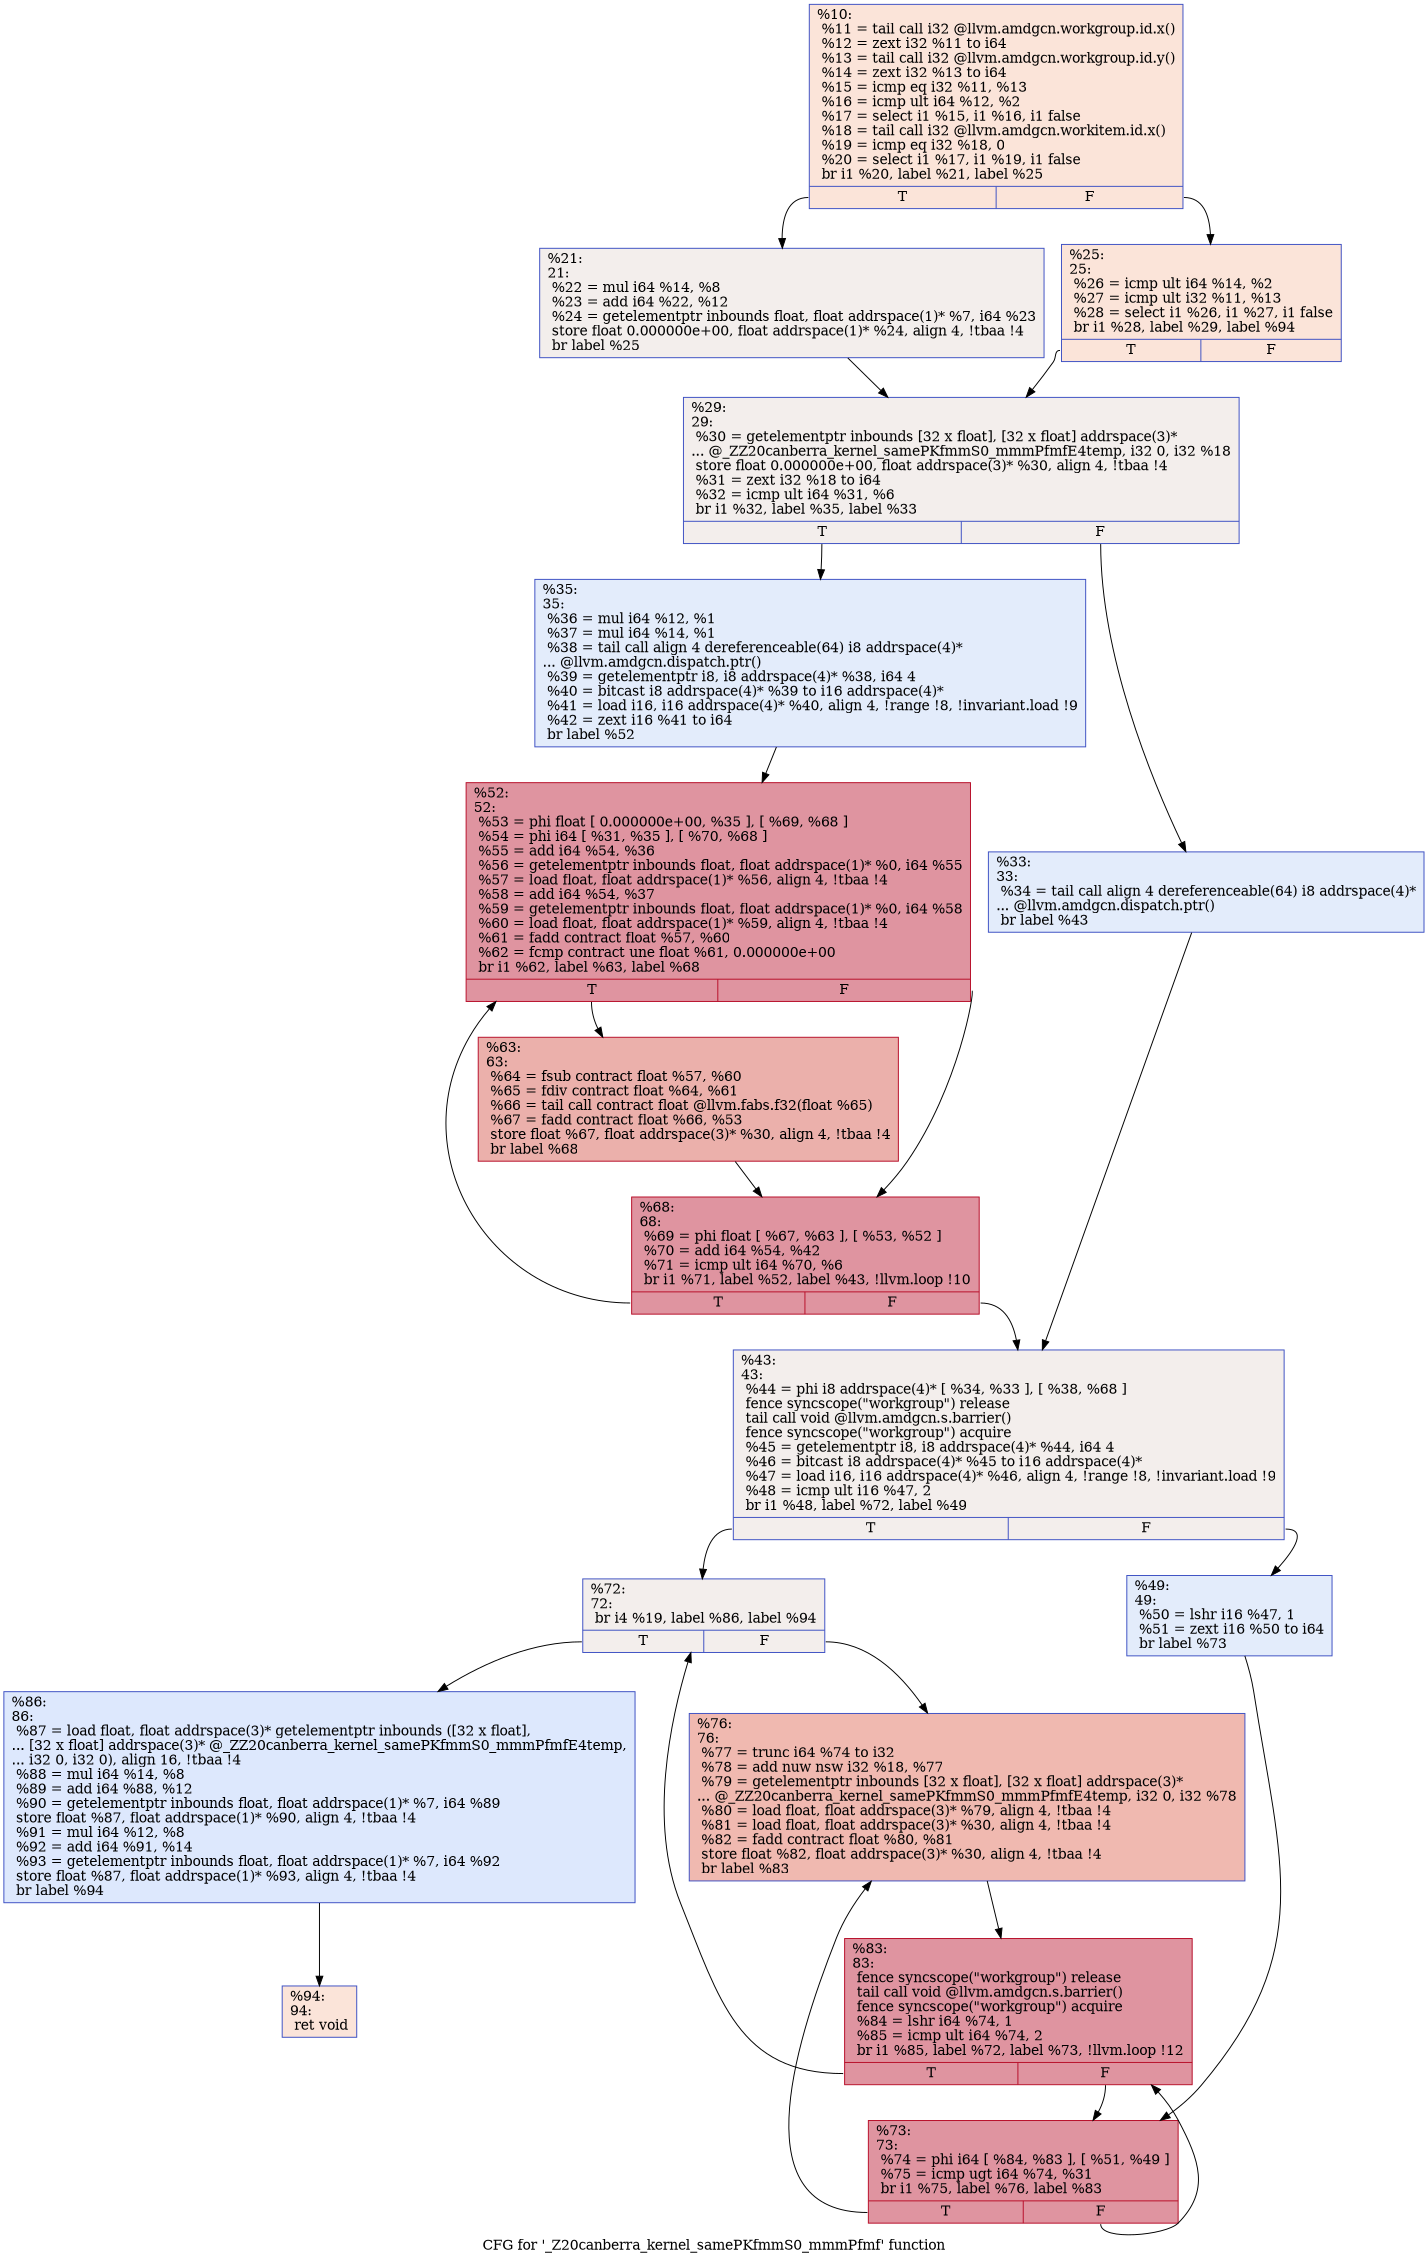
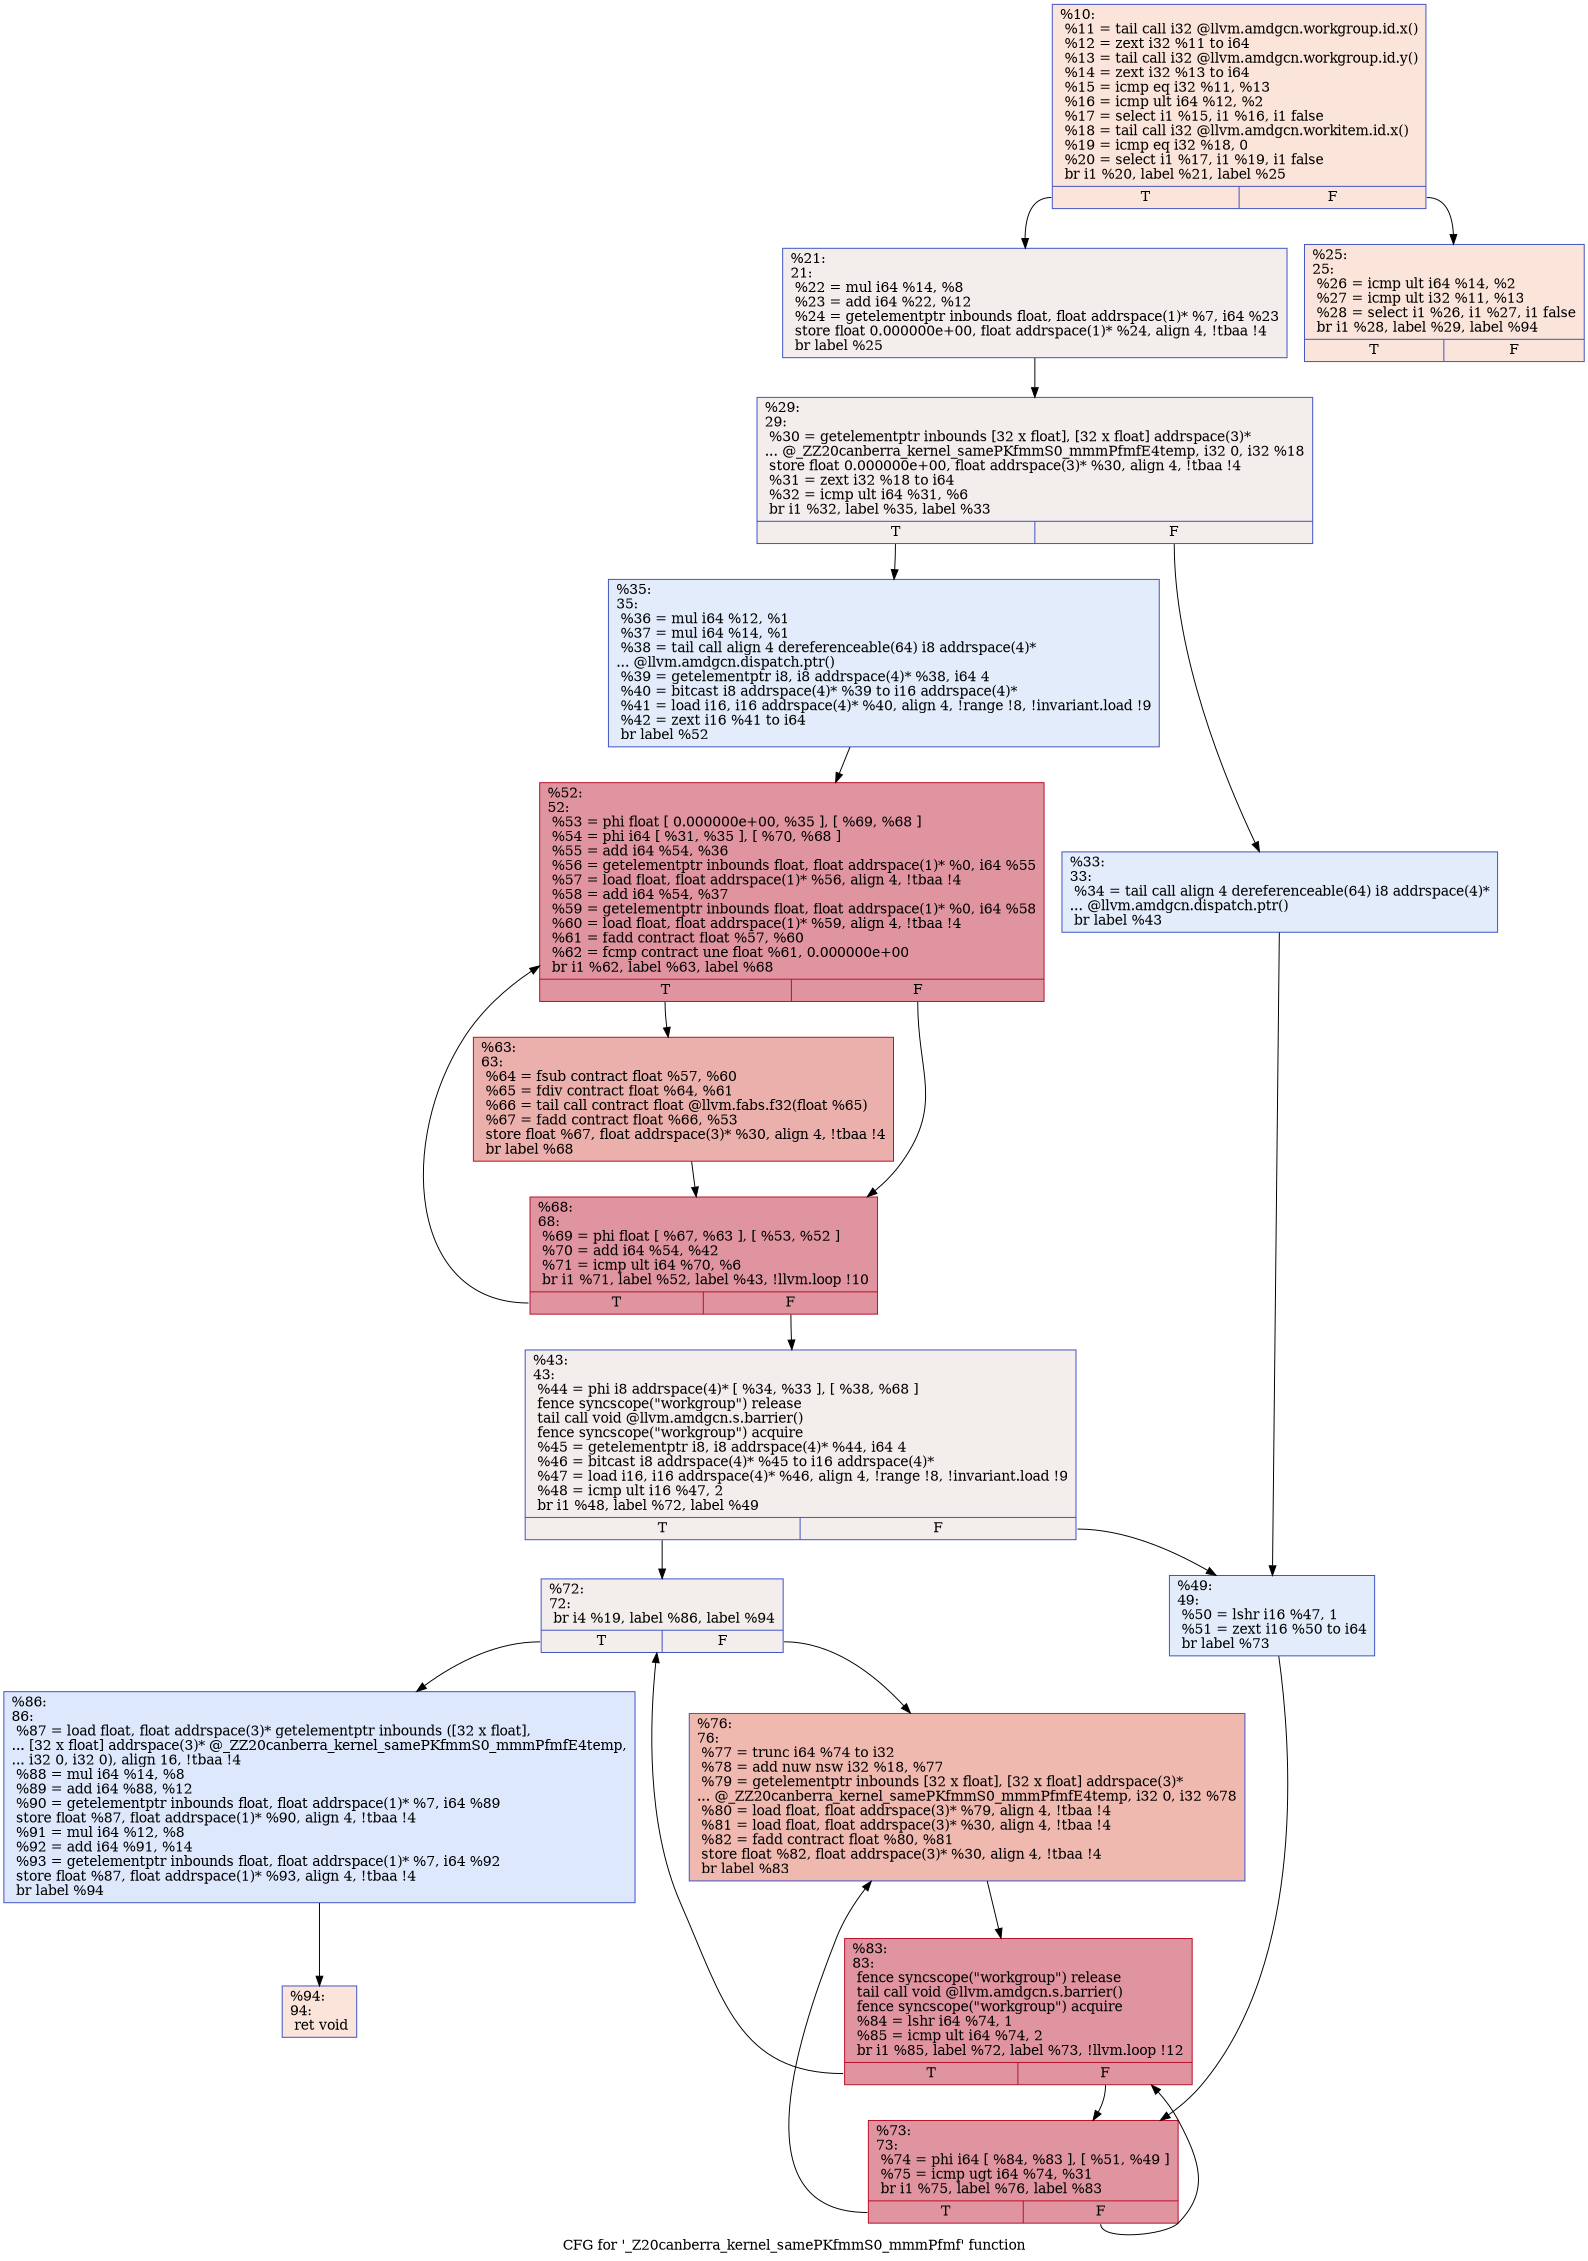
edge "%25:" -> "%29:": removed
edge "%33:" -> "%43:": now "%33:" -> "%49:"
